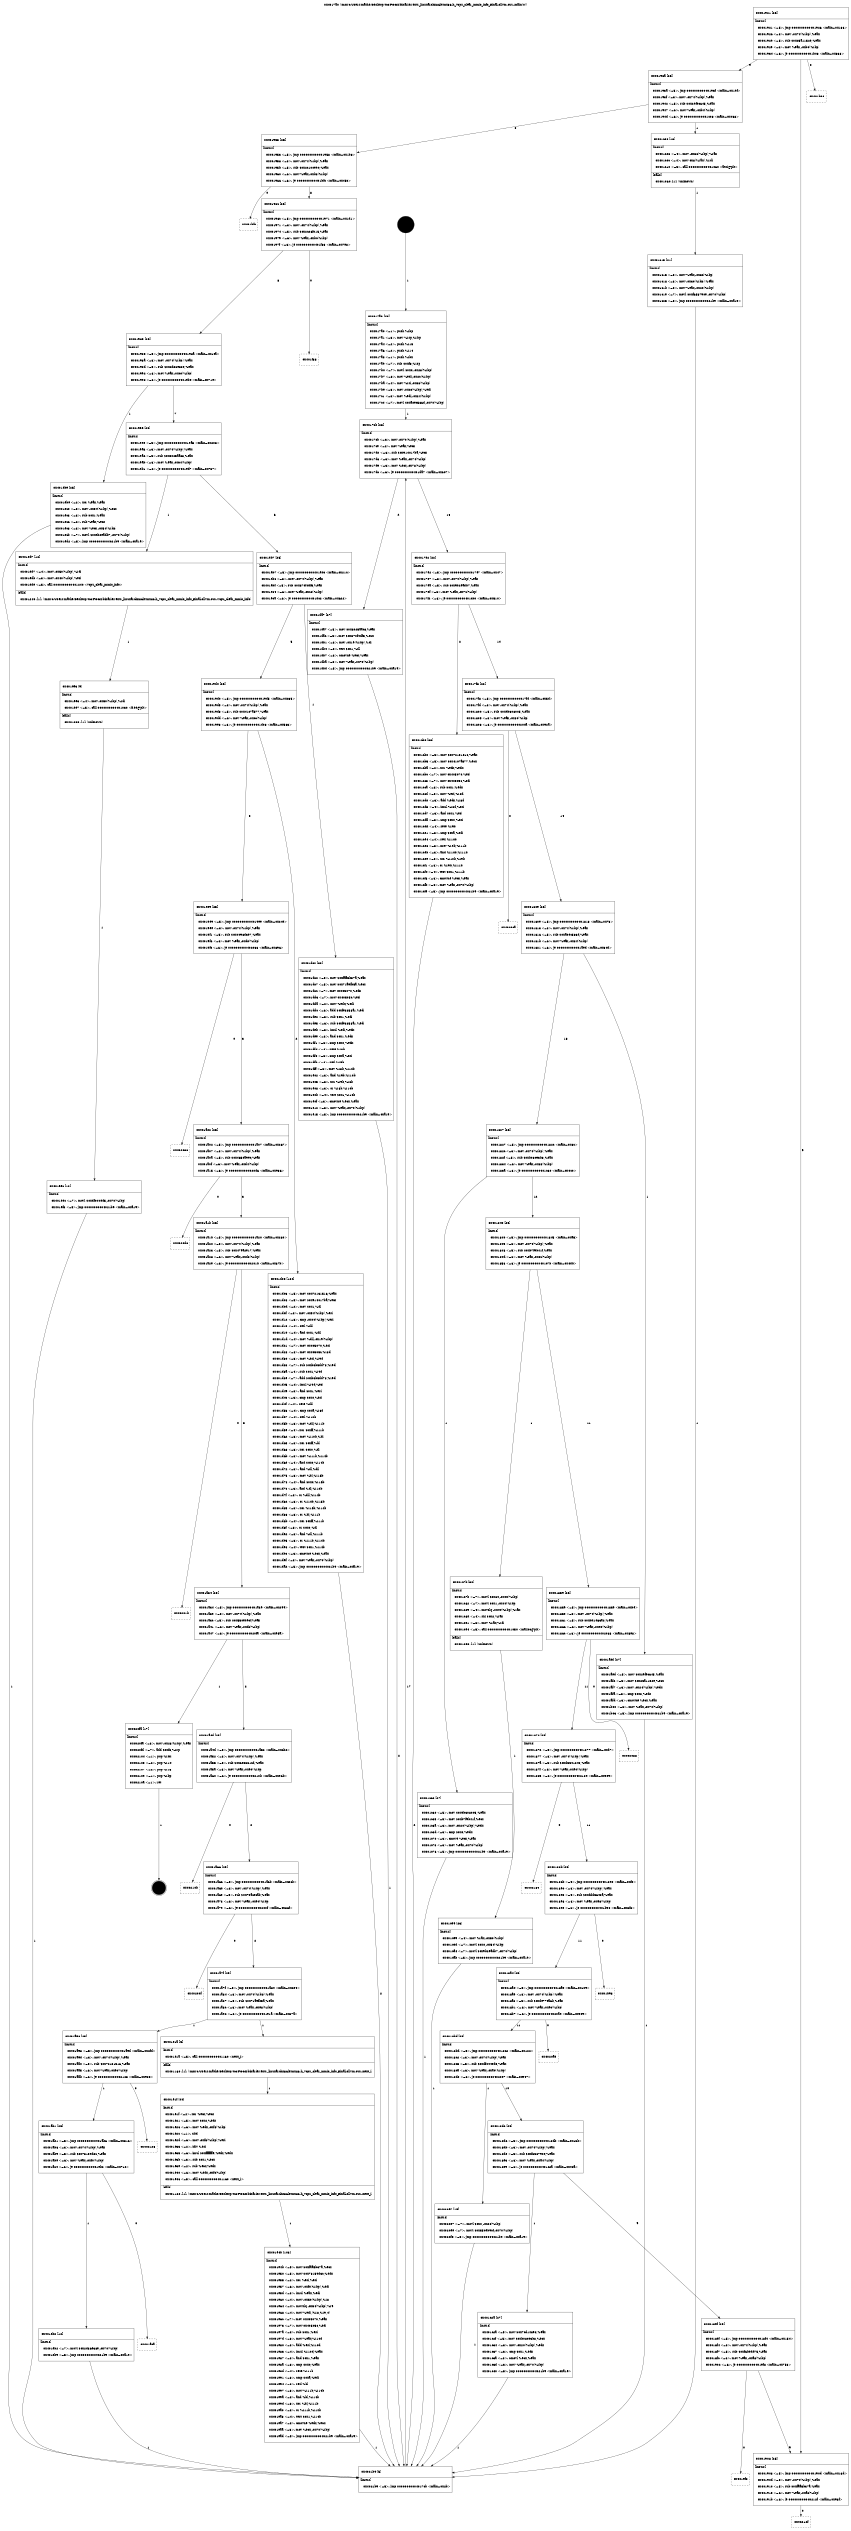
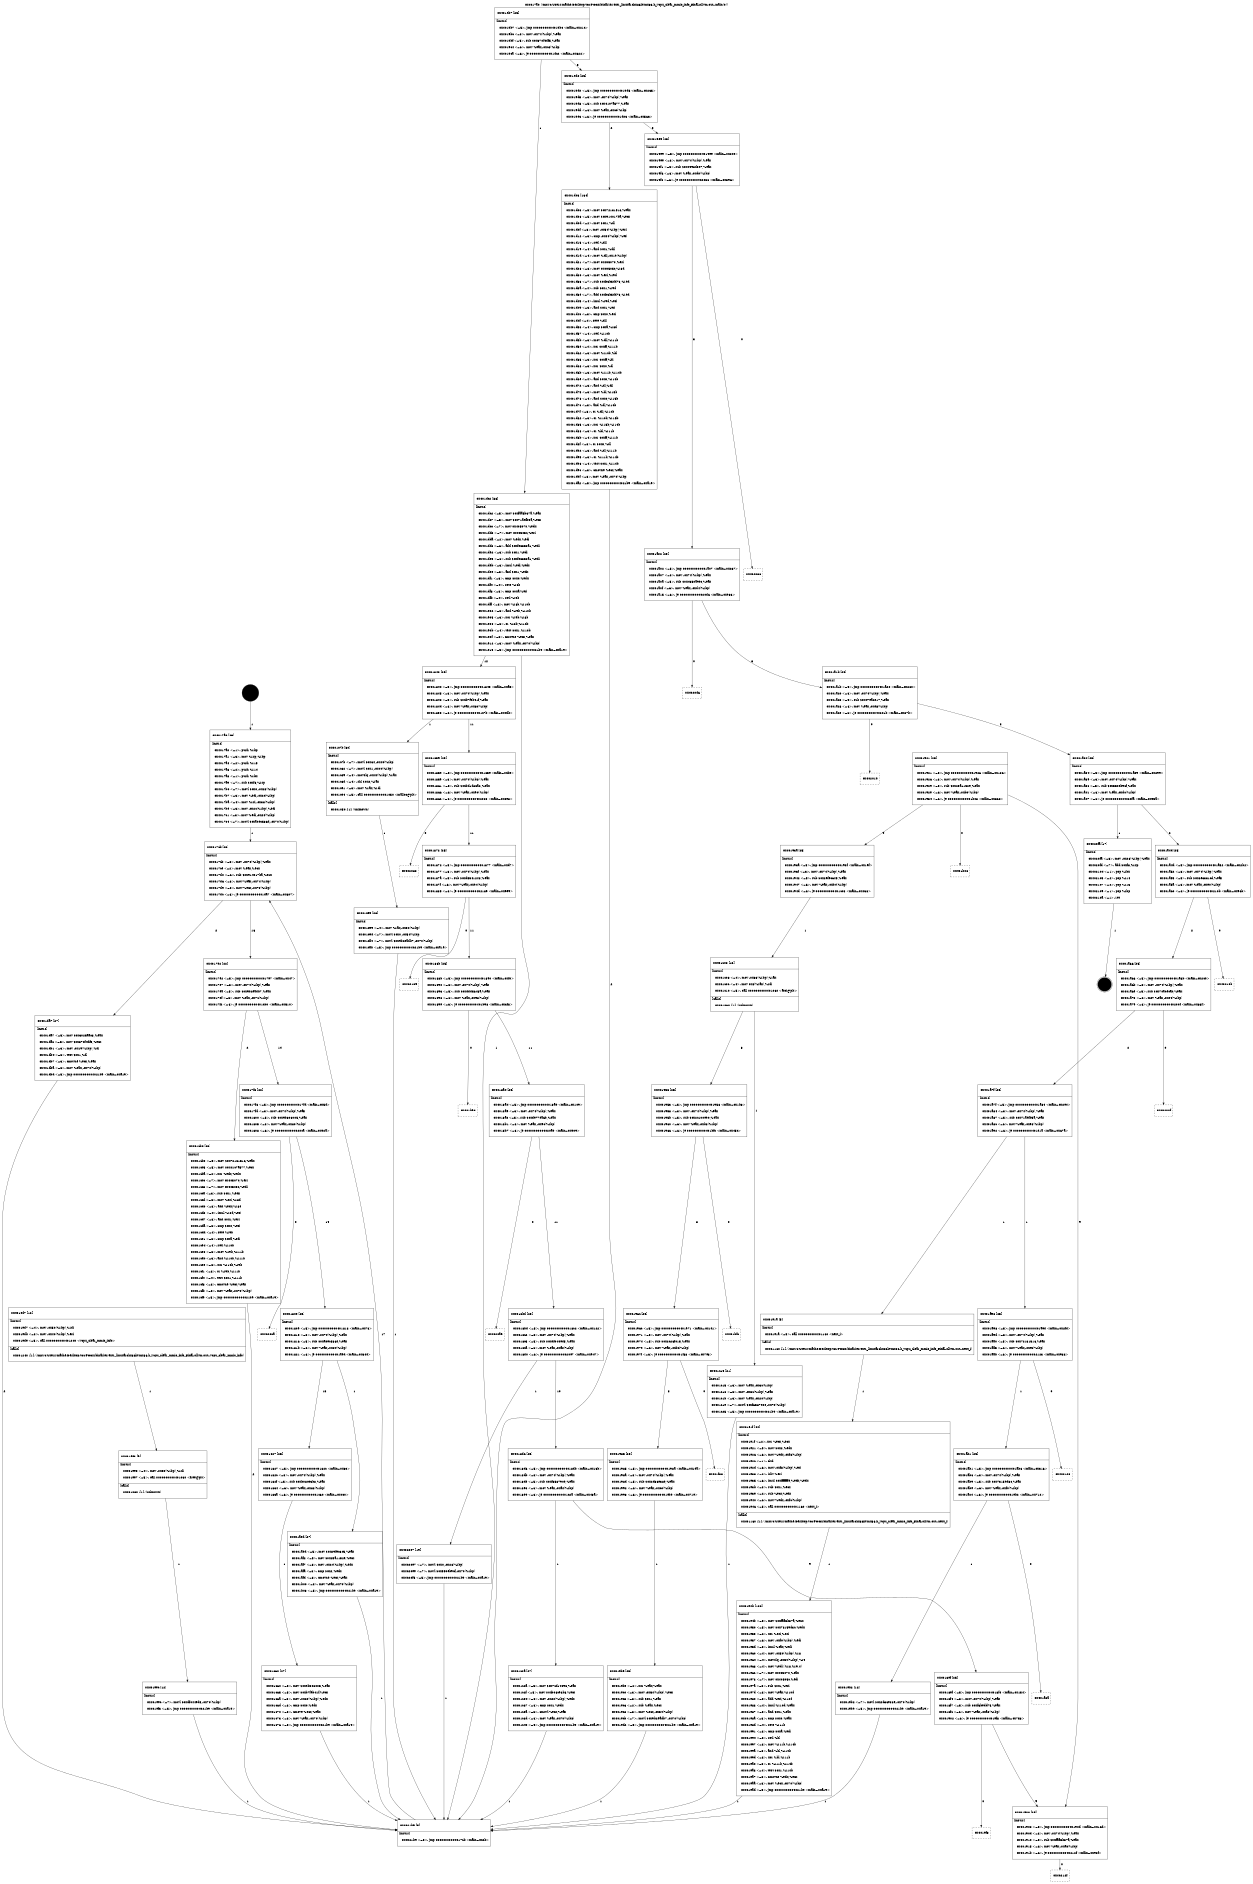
edge "0x40193a [25]" -> "0x401953 [25]": now "0x401c08 [13]" -> "0x401953 [25]"
node "0x40199e [25]": removed
edge "0x401827 [25]" -> "0x401840 [25]": now "0x401dc2 [88]" -> "0x401840 [25]"
